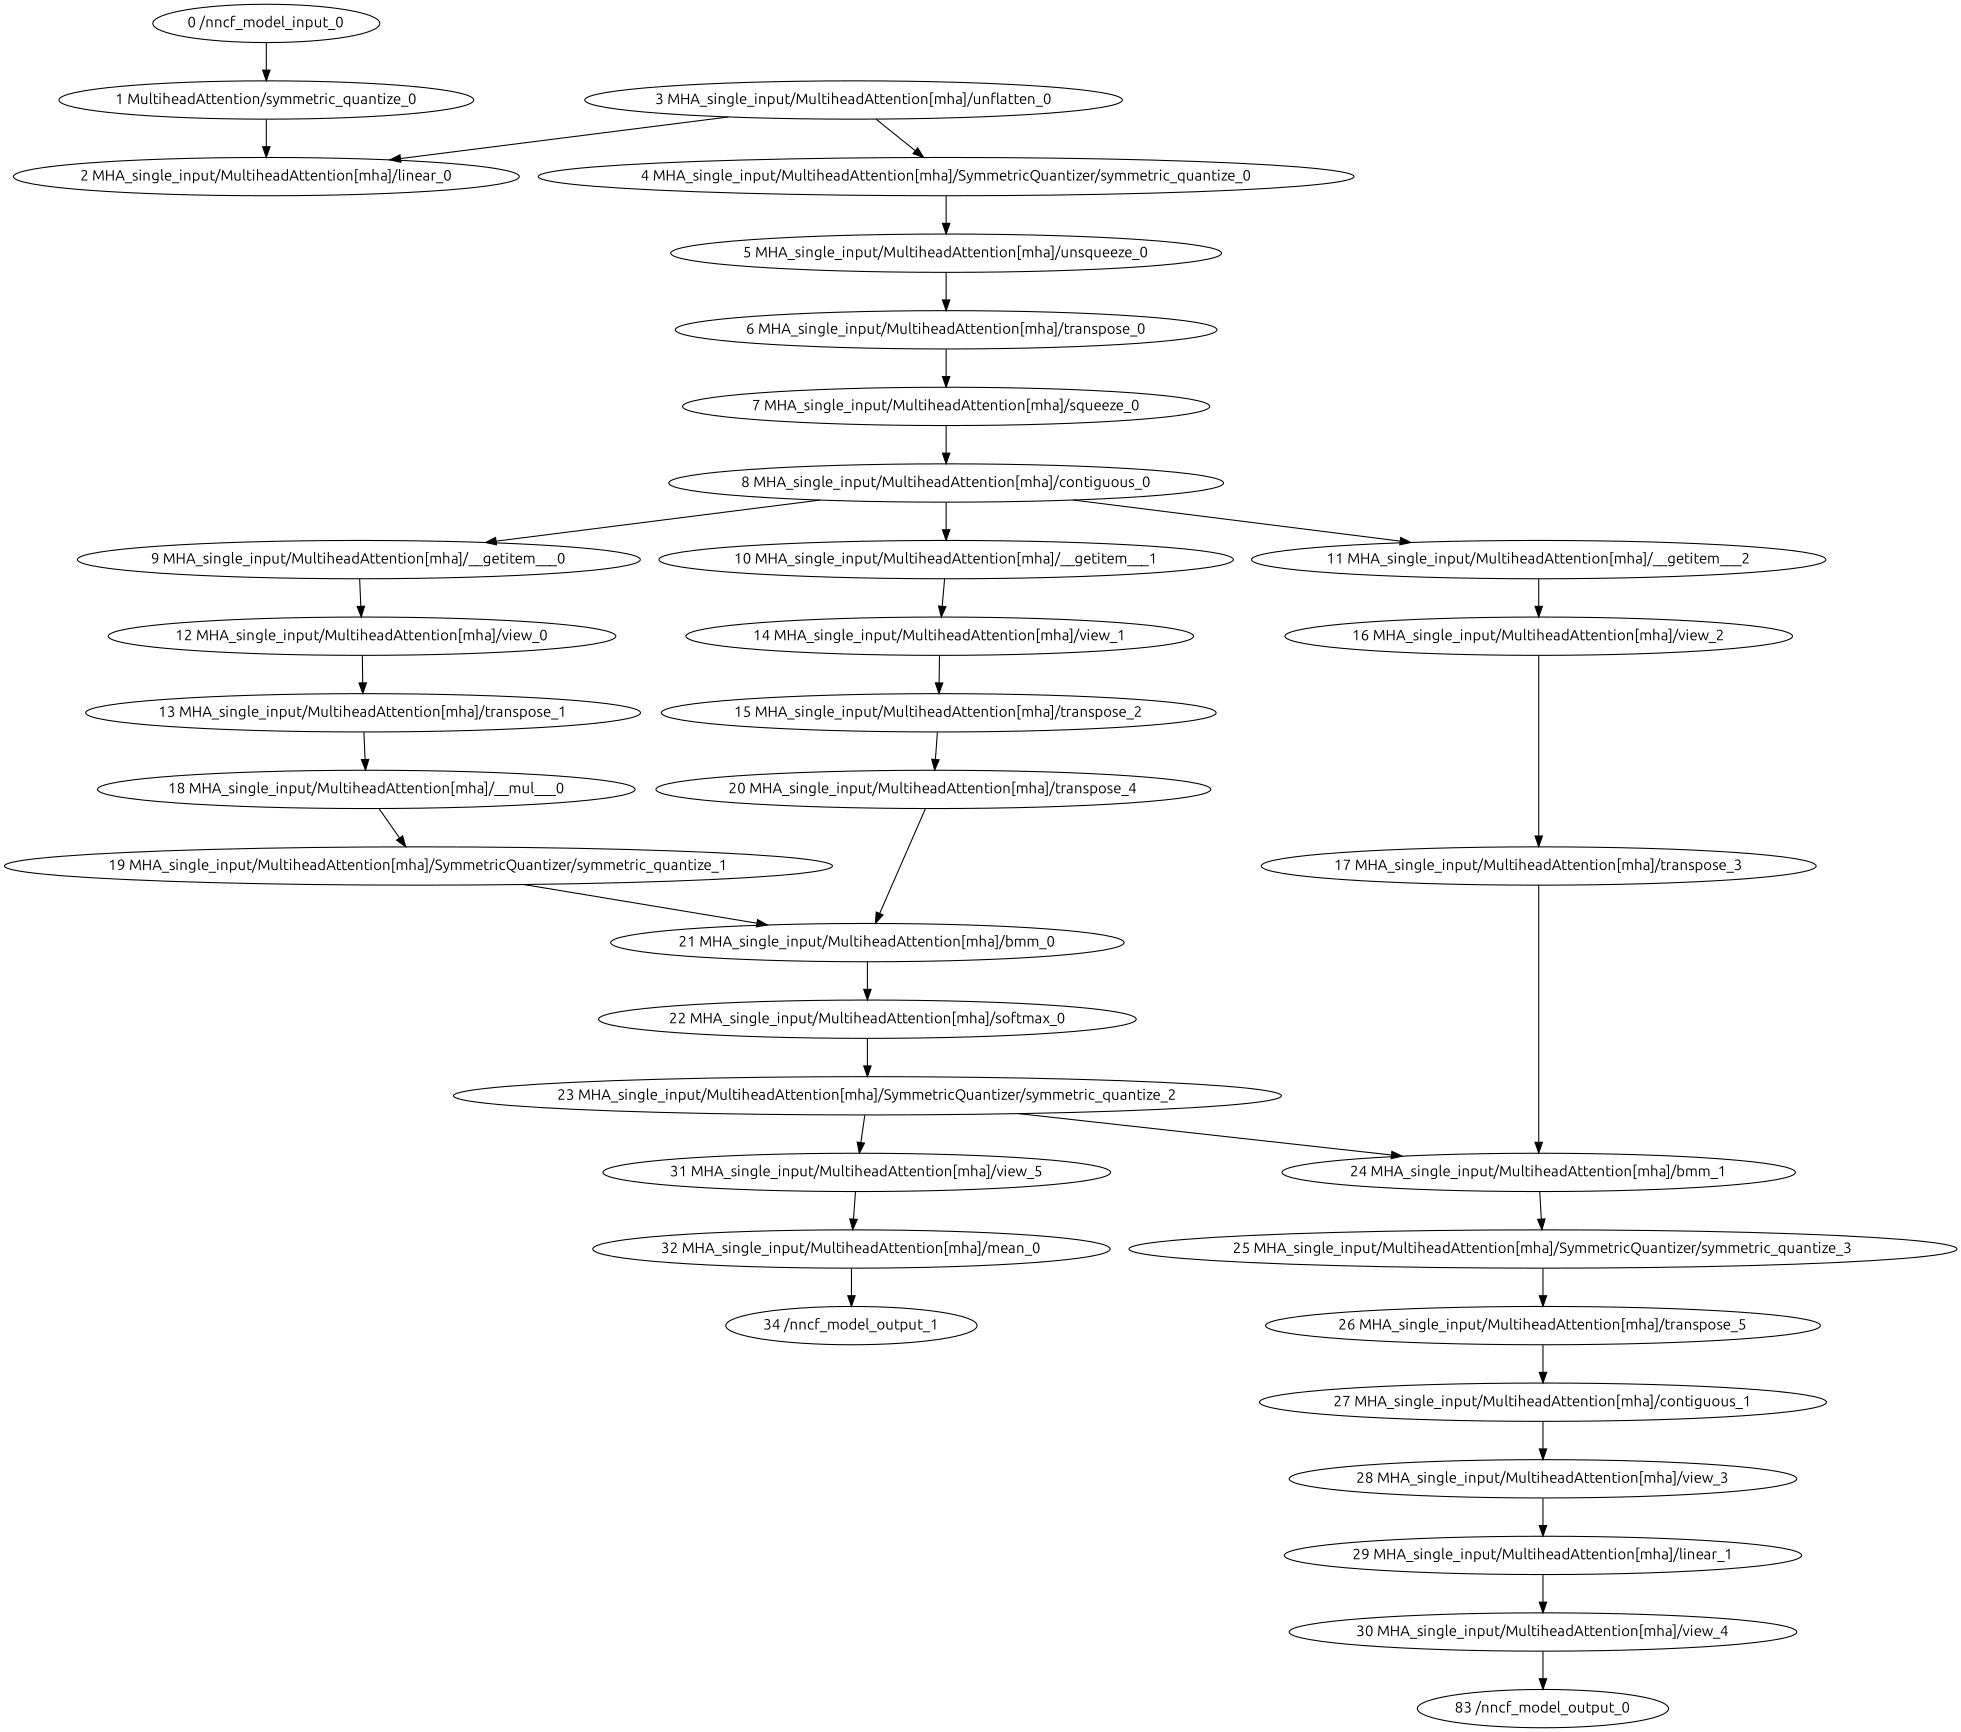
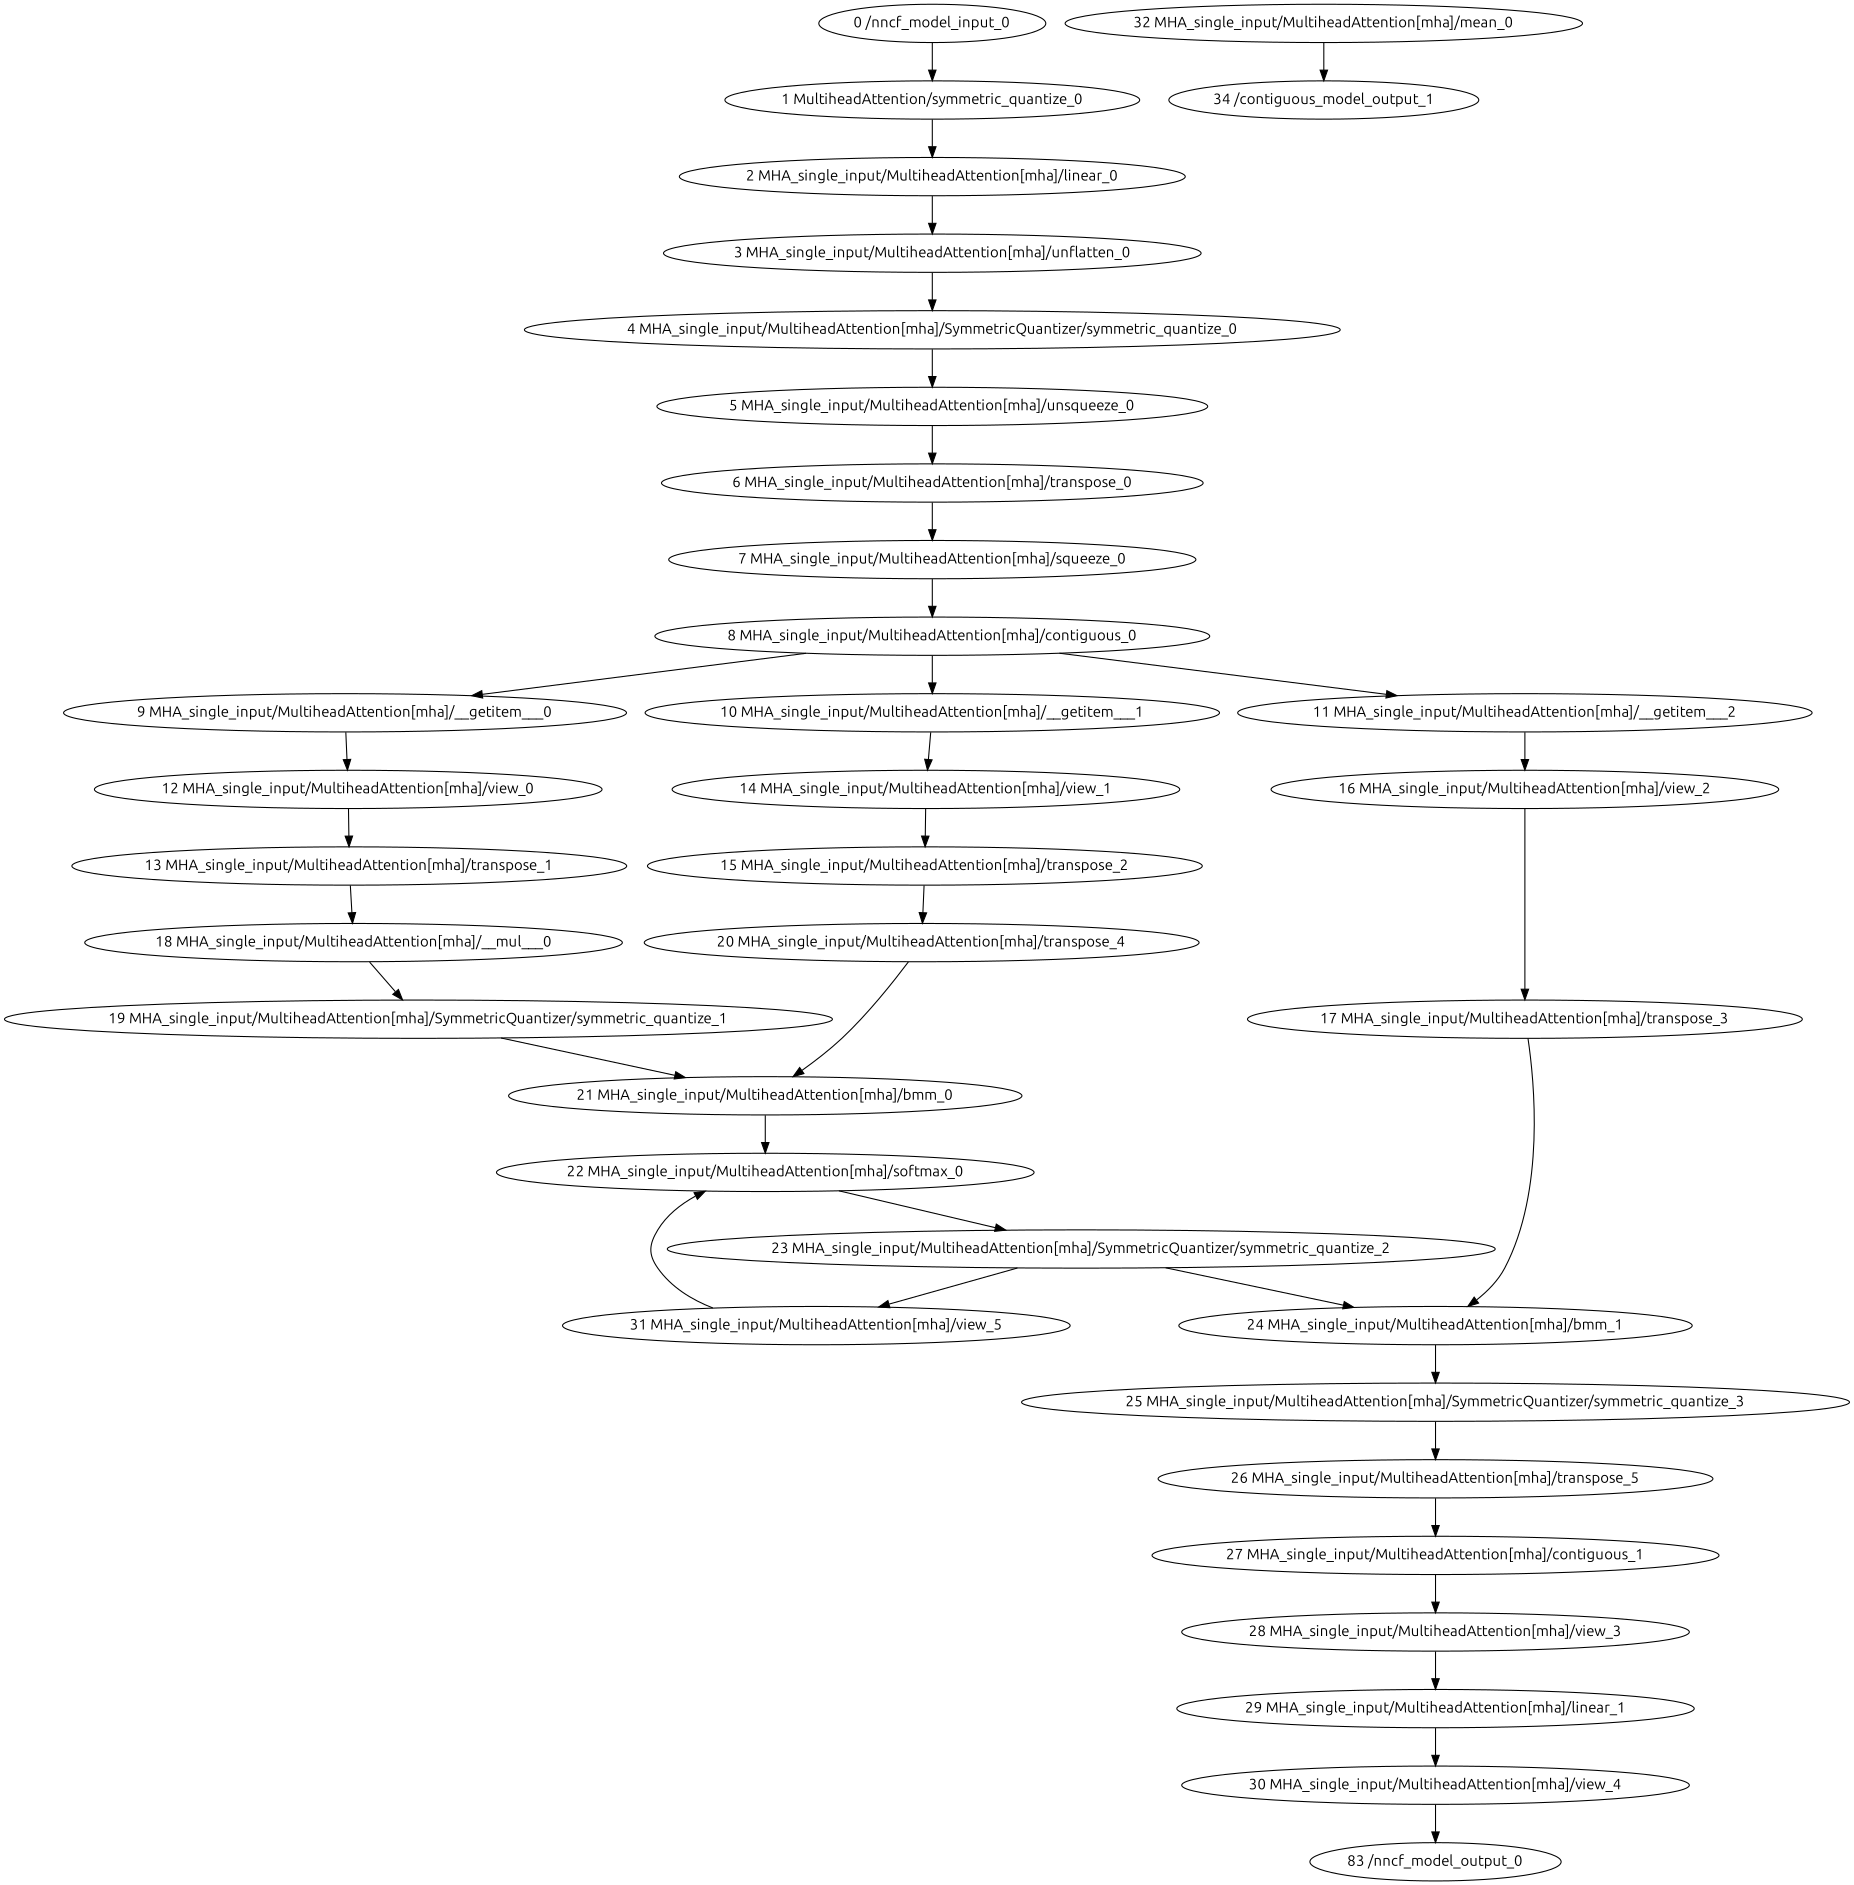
edge "3 MHA_single_input/MultiheadAttention[mha]/unflatten_0" -> "2 MHA_single_input/MultiheadAttention[mha]/linear_0": reversed
edge "31 MHA_single_input/MultiheadAttention[mha]/view_5" -> "32 MHA_single_input/MultiheadAttention[mha]/mean_0": now "31 MHA_single_input/MultiheadAttention[mha]/view_5" -> "22 MHA_single_input/MultiheadAttention[mha]/softmax_0"
node "34 /nncf_model_output_1": label "34 /nncf_model_output_1" -> "34 /contiguous_model_output_1"
